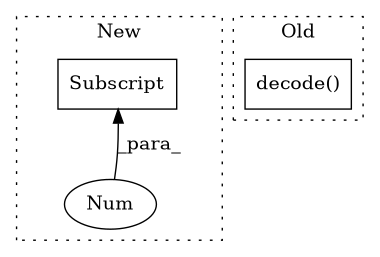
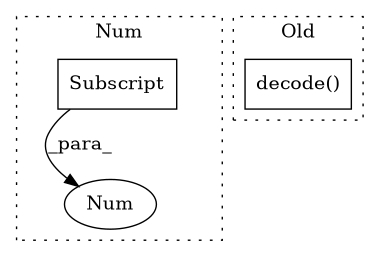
cluster "New": label "New" -> "Num"
edge "Num" -> "Subscript": reversed
